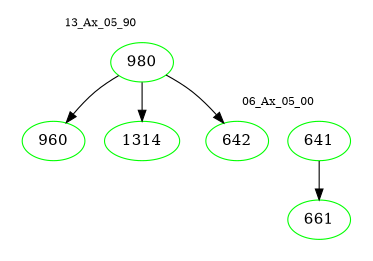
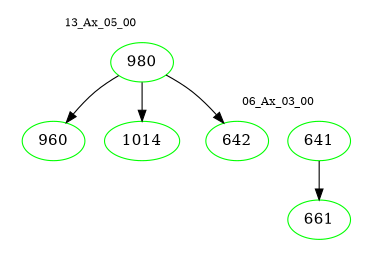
cluster "13_Ax_05_90": label "13_Ax_05_90" -> "13_Ax_05_00"
cluster "06_Ax_05_00": label "06_Ax_05_00" -> "06_Ax_03_00"
node "1314": label "1314" -> "1014"
